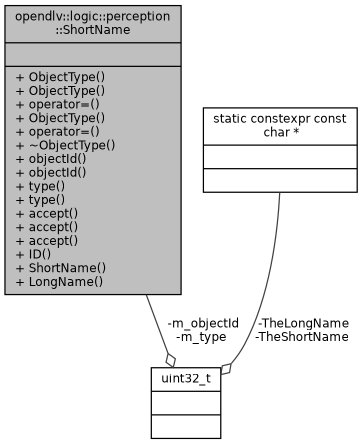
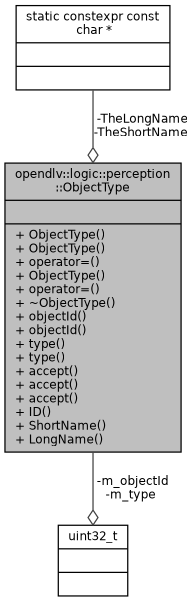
node "opendlv::logic::perception": text "::ShortName" -> "::ObjectType"
edge "static constexpr const" -> "uint32_t": now "static constexpr const" -> "opendlv::logic::perception"
